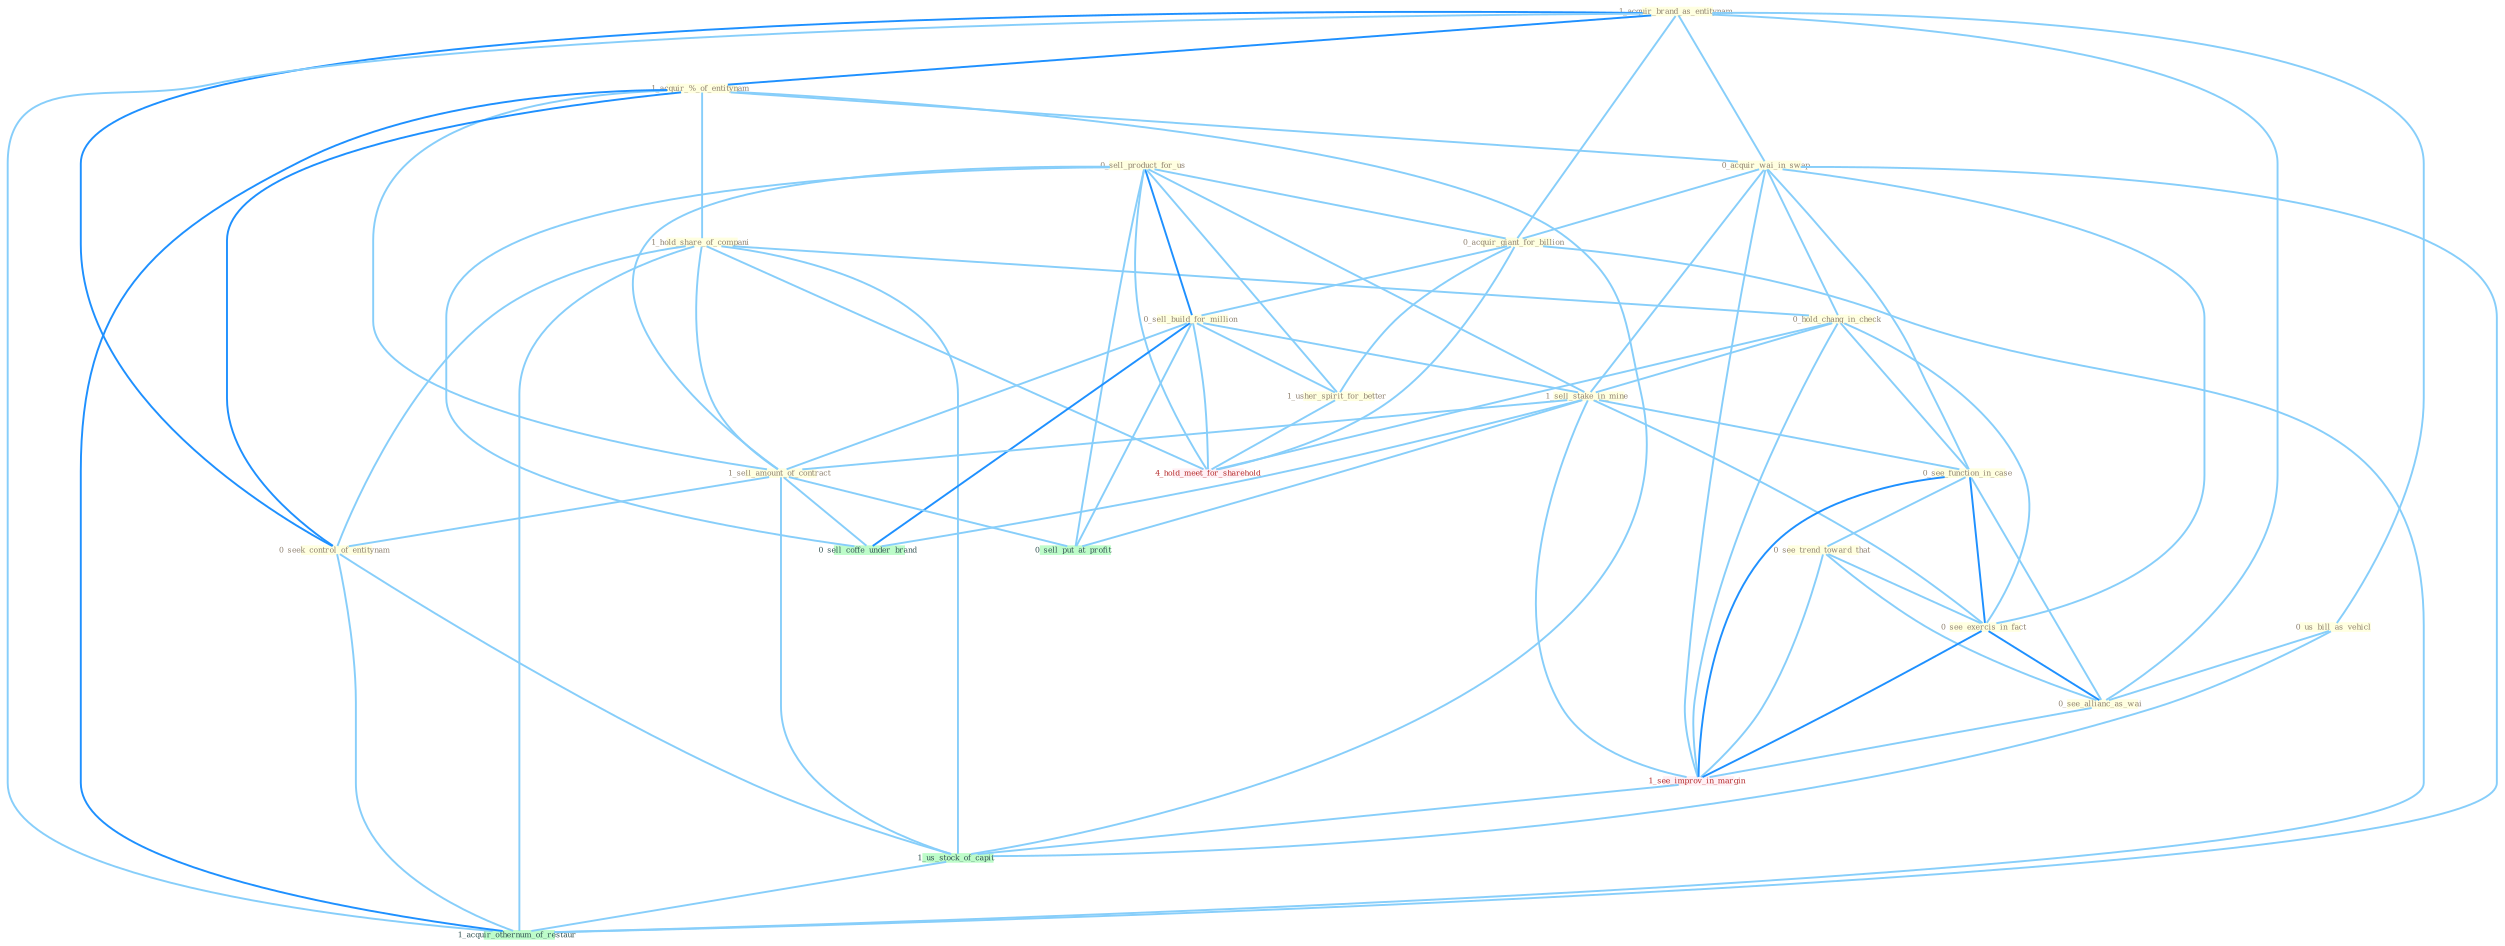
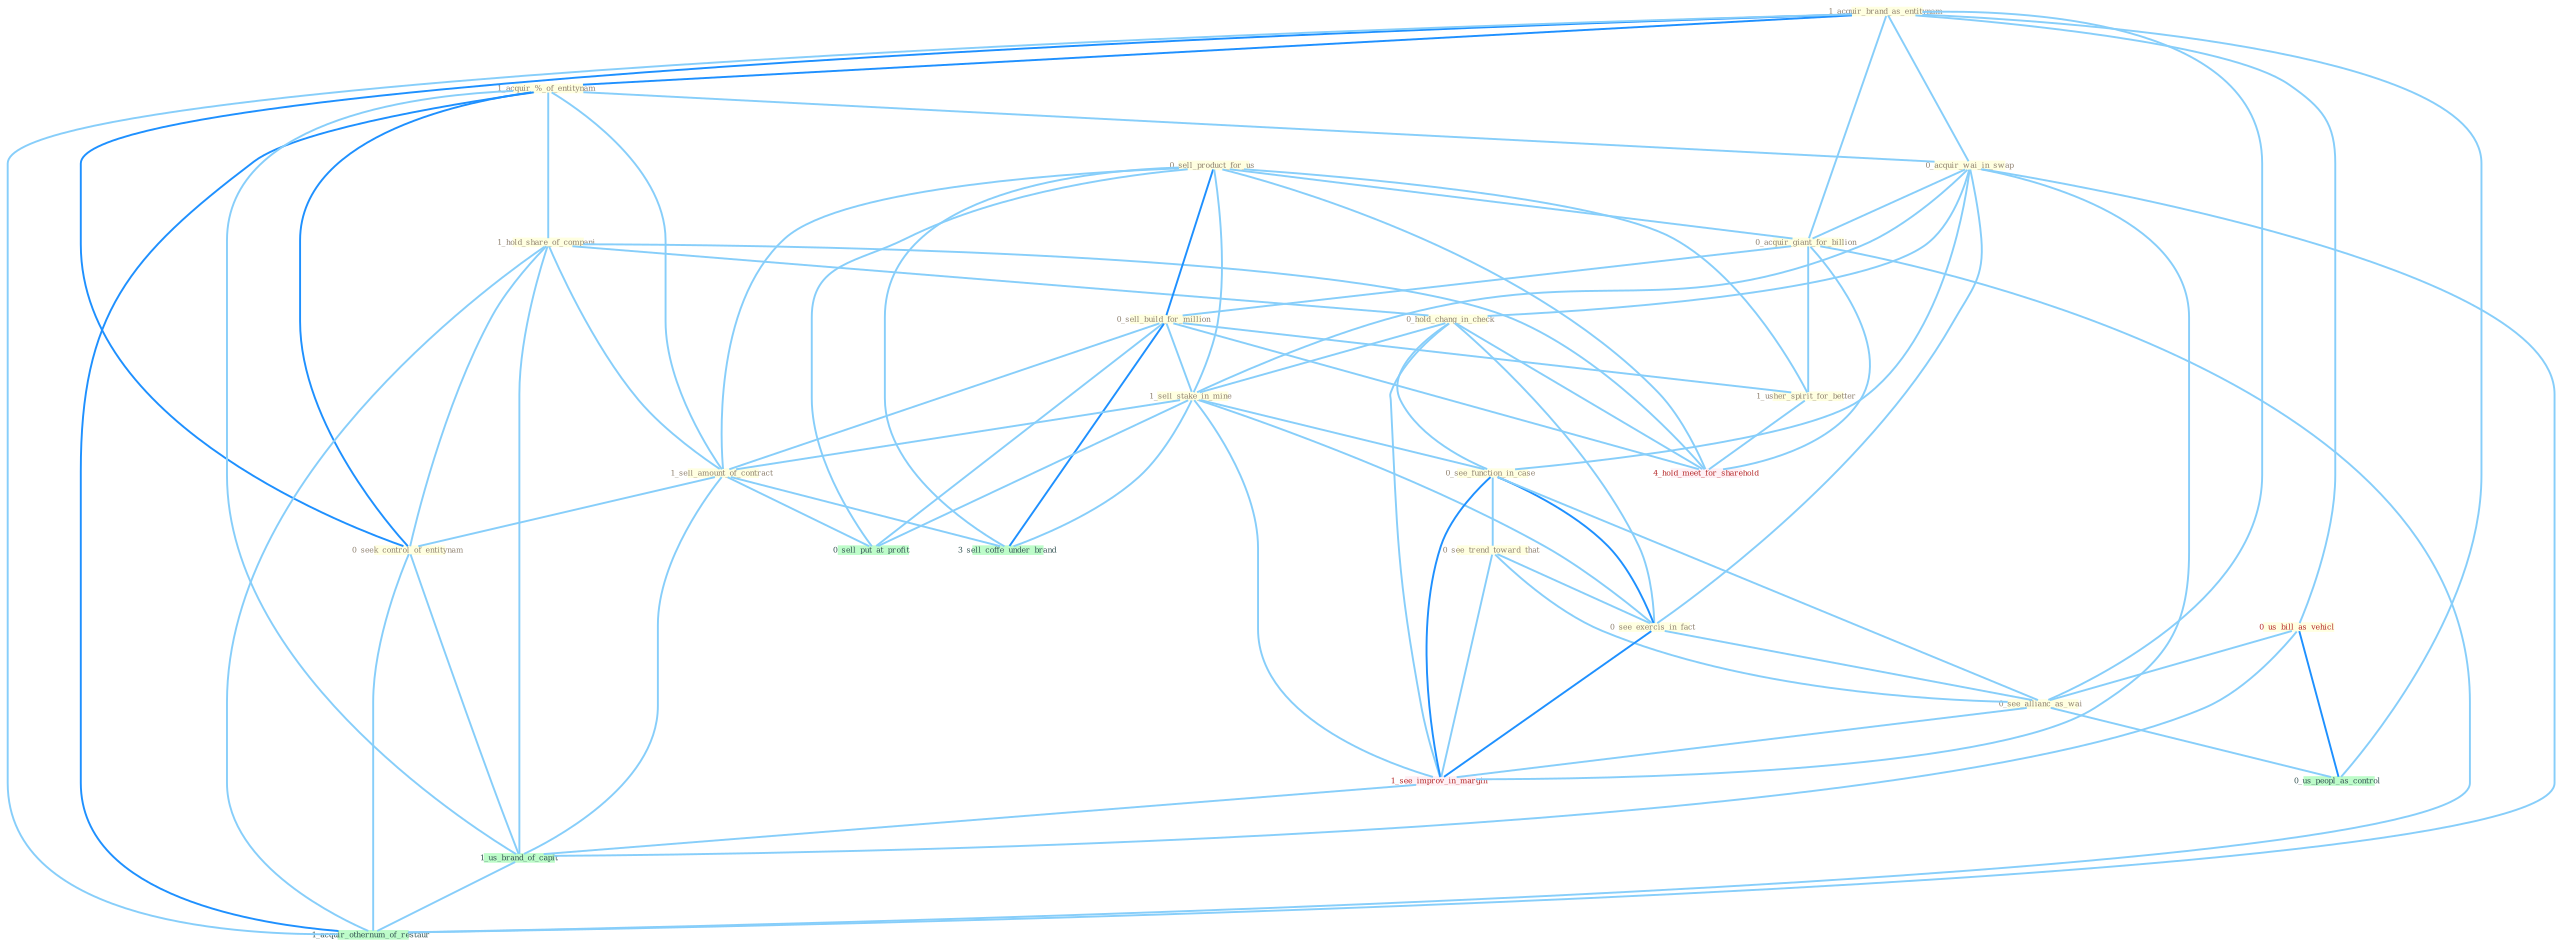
node "0_sell_coffe_under_brand": label "0_sell_coffe_under_brand" -> "3_sell_coffe_under_brand"
node "0_us_bill_as_vehicl": fontcolor #8b7d6b -> #b22222
edge "0_see_exercis_in_fact" -- "0_see_allianc_as_wai": color #1e90ff -> #87cefa
node "0_us_peopl_as_control": added
node "1_us_stock_of_capit": label "1_us_stock_of_capit" -> "1_us_brand_of_capit"
